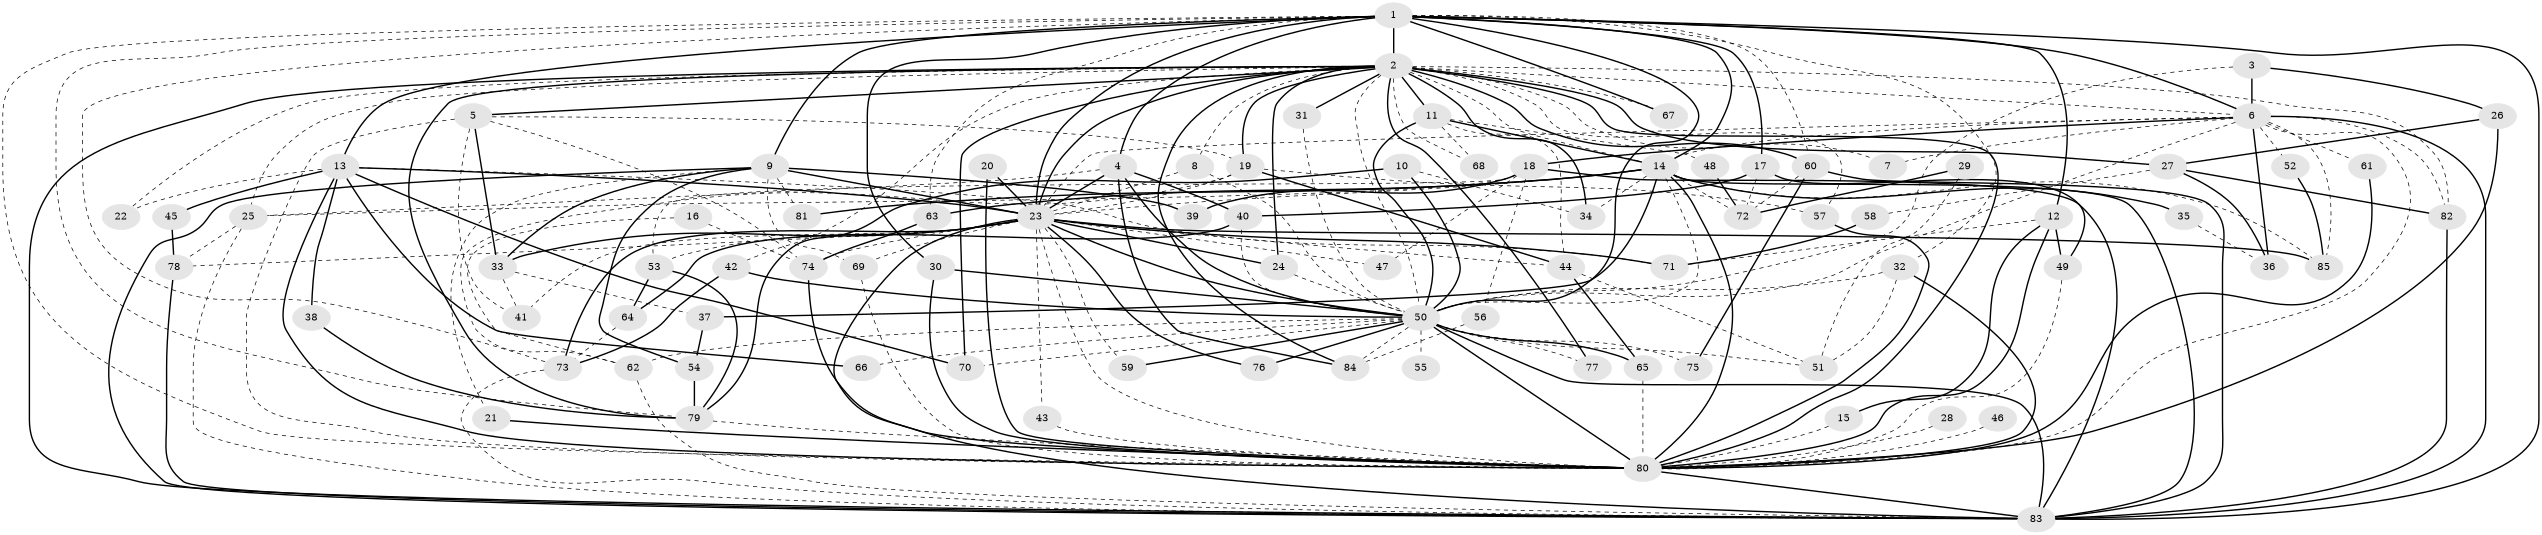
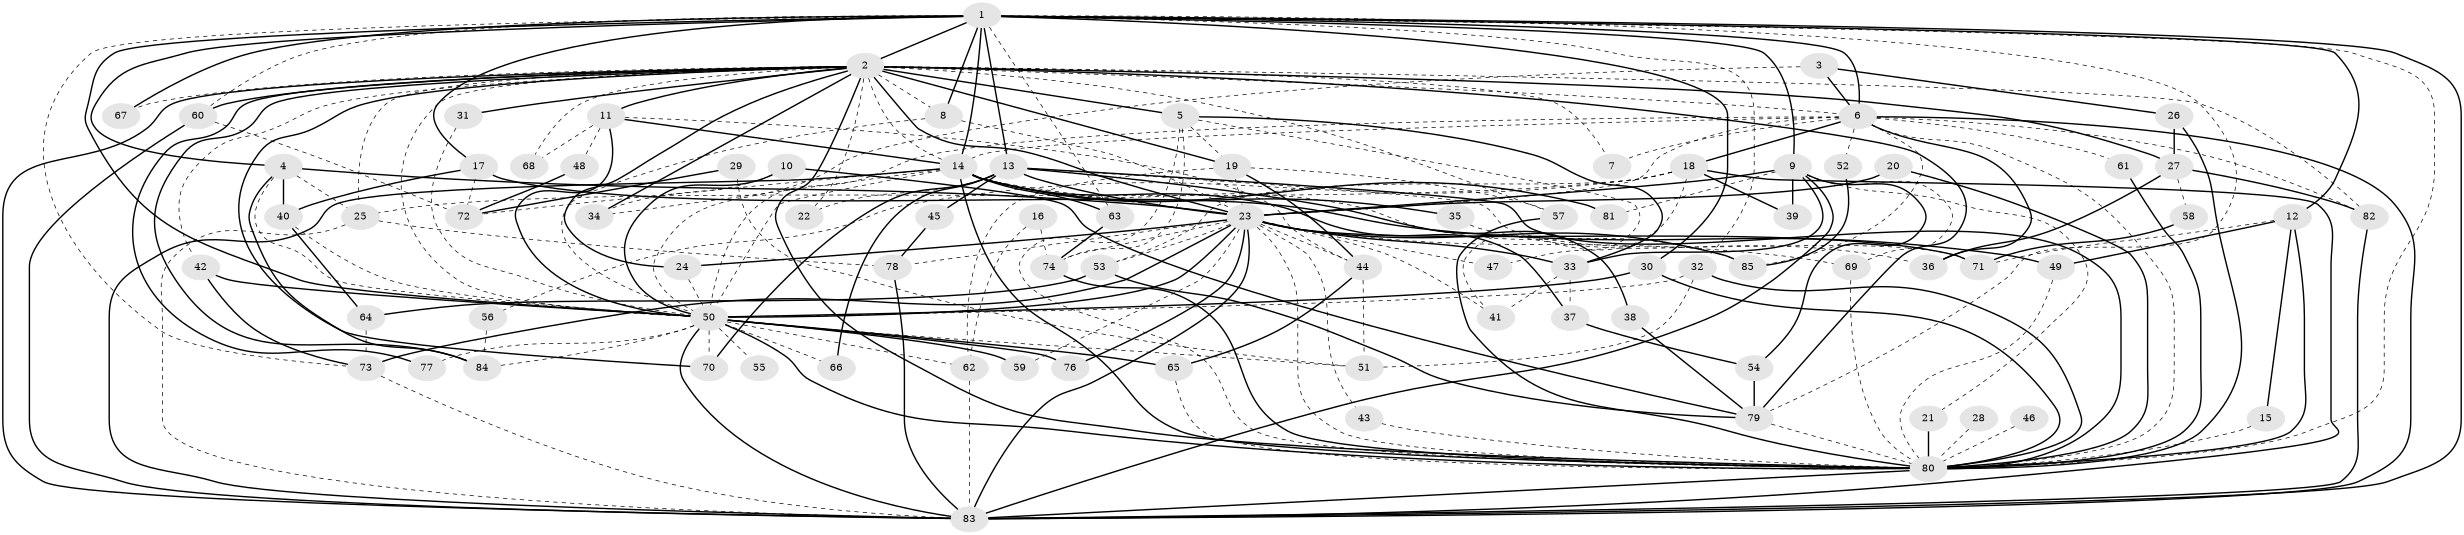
edge "1" -- "23": now "1" -- "8"
edge "4" -- "50": style bold -> dashed
node "75": removed
